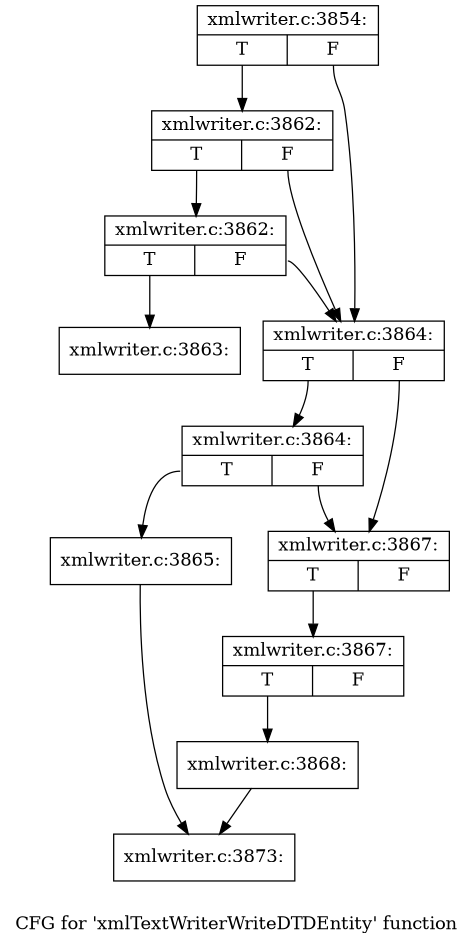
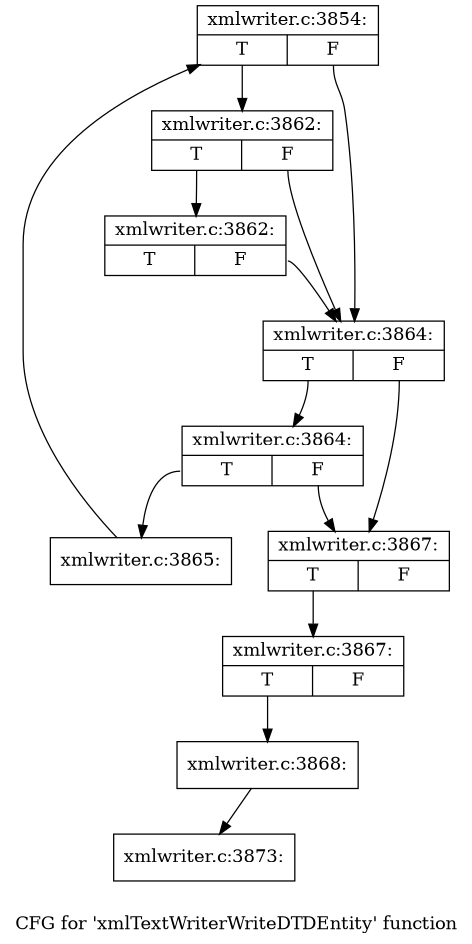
node "xmlwriter.c:3863:": removed
edge "xmlwriter.c:3865:" -> "xmlwriter.c:3873:": now "xmlwriter.c:3865:" -> "xmlwriter.c:3854:"
